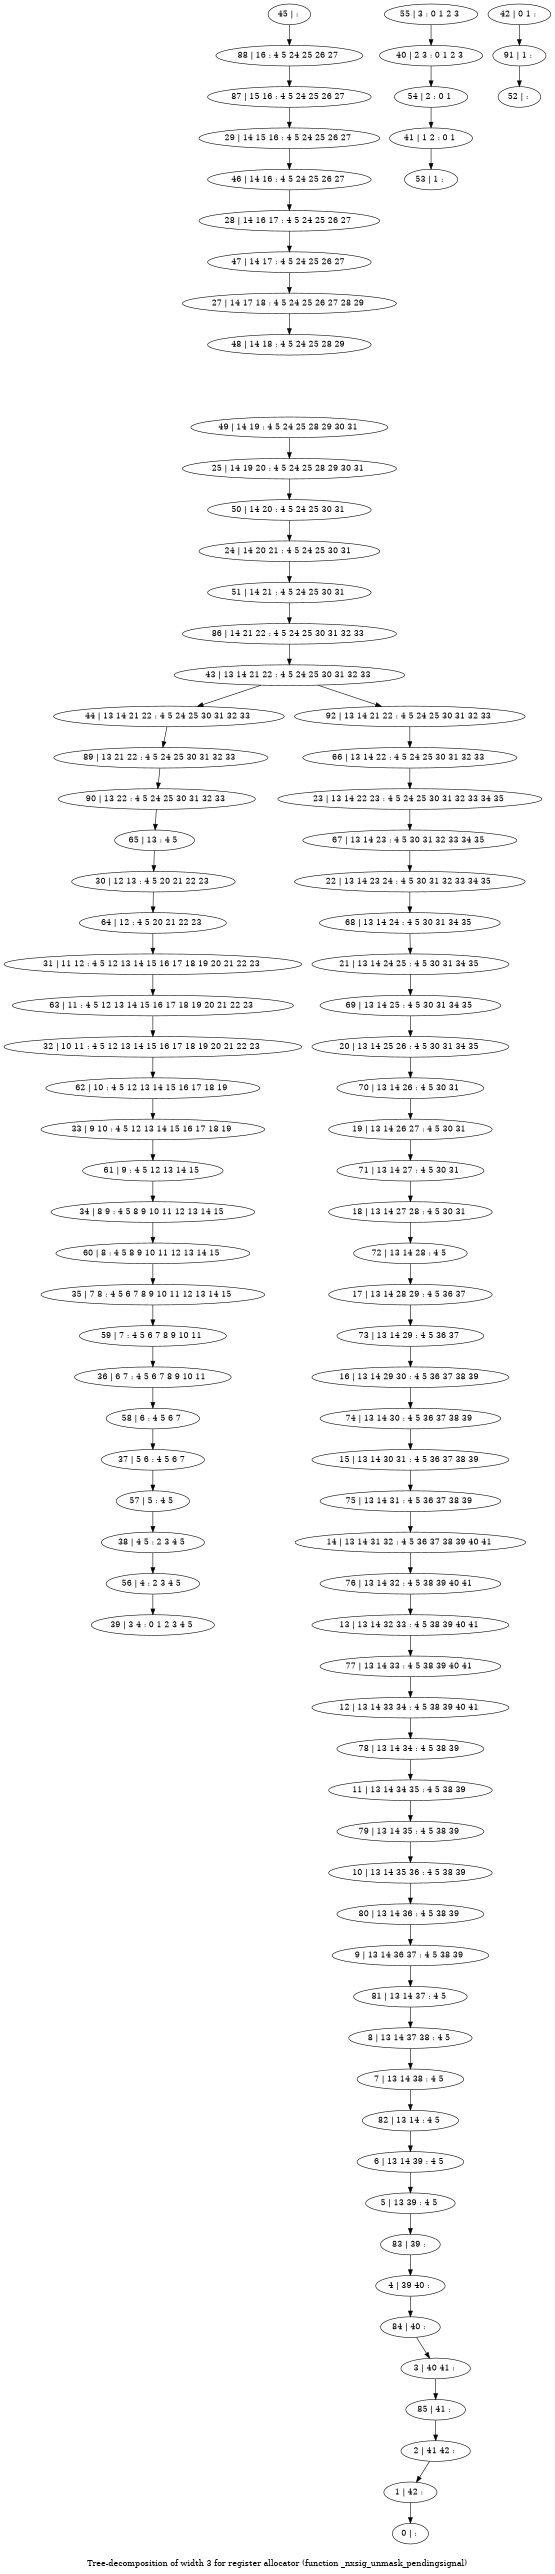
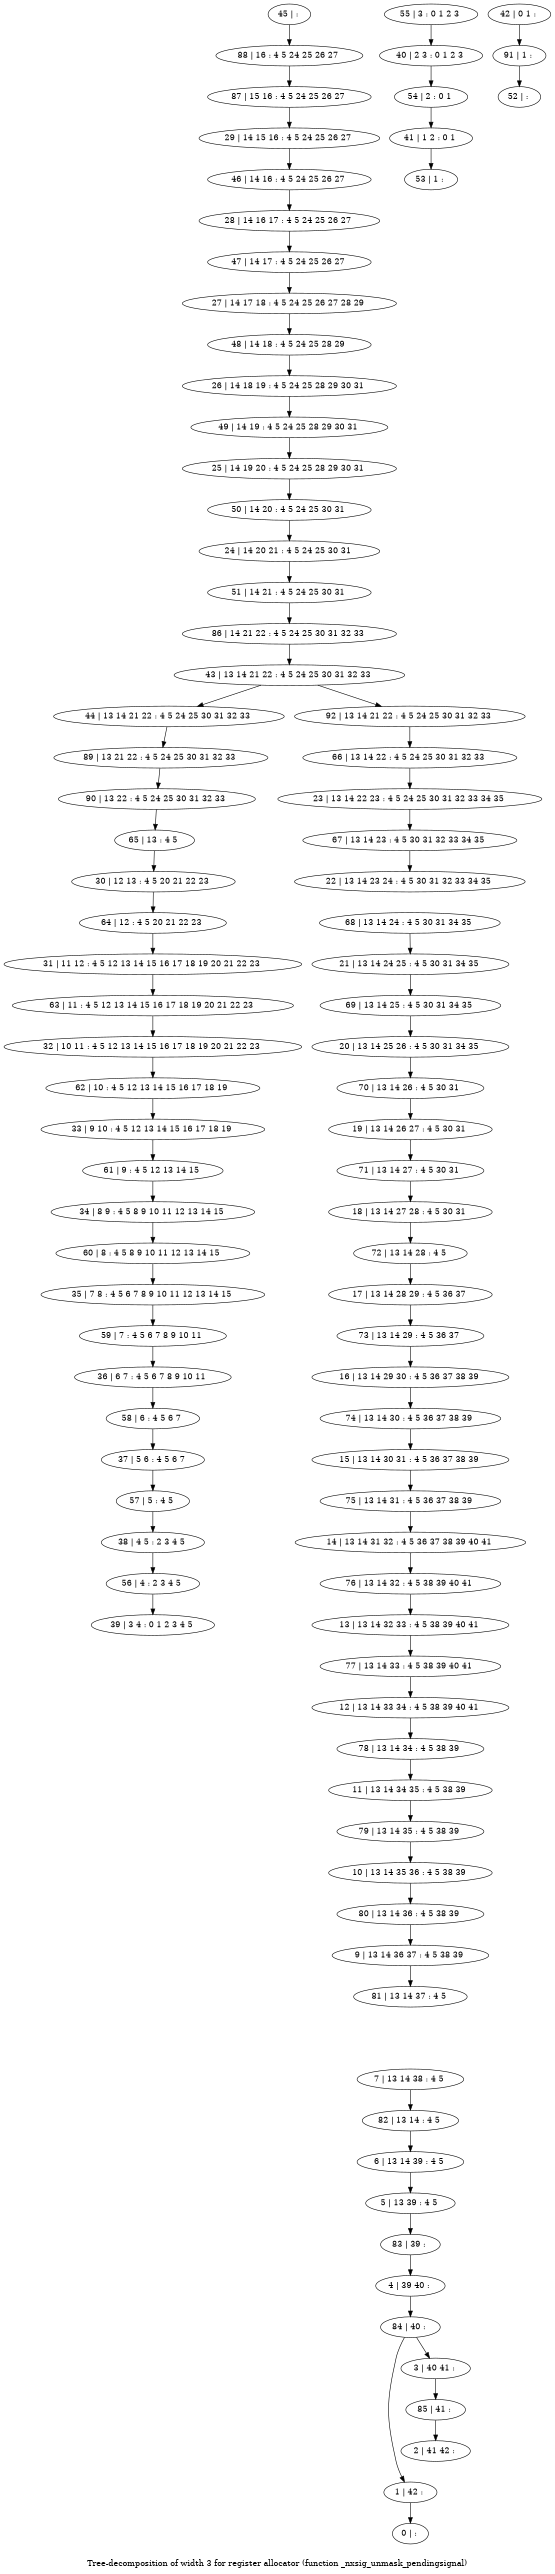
node "26 | 14 18 19 : 4 5 24 25 28 29 30 31": added
edge "22 | 13 14 23 24 : 4 5 30 31 32 33 34 35" -> "68 | 13 14 24 : 4 5 30 31 34 35": removed
node "8 | 13 14 37 38 : 4 5": removed
edge "2 | 41 42 :" -> "1 | 42 :": now "84 | 40 :" -> "1 | 42 :"
